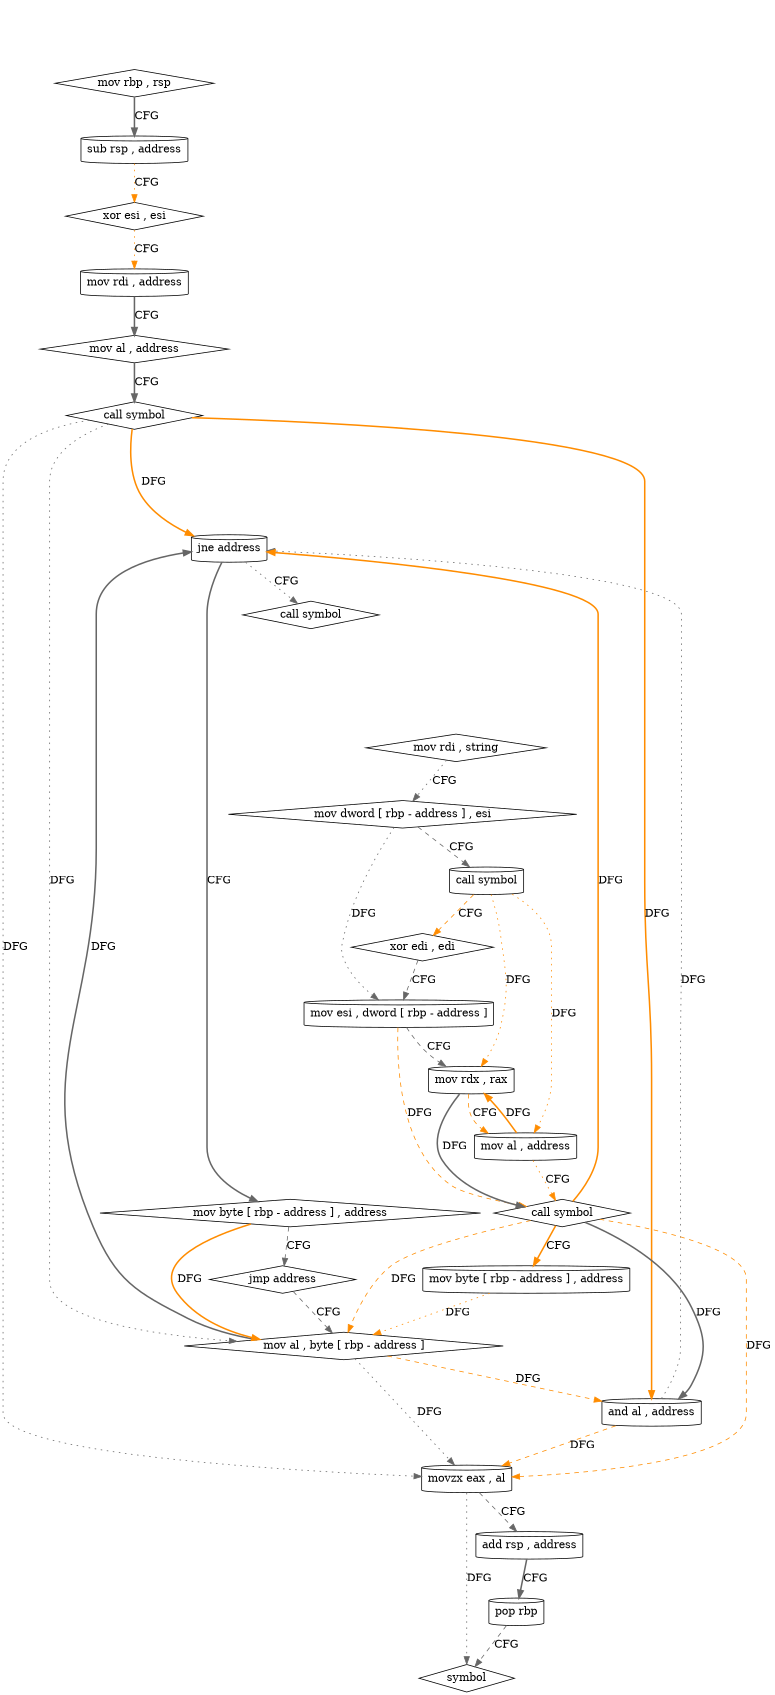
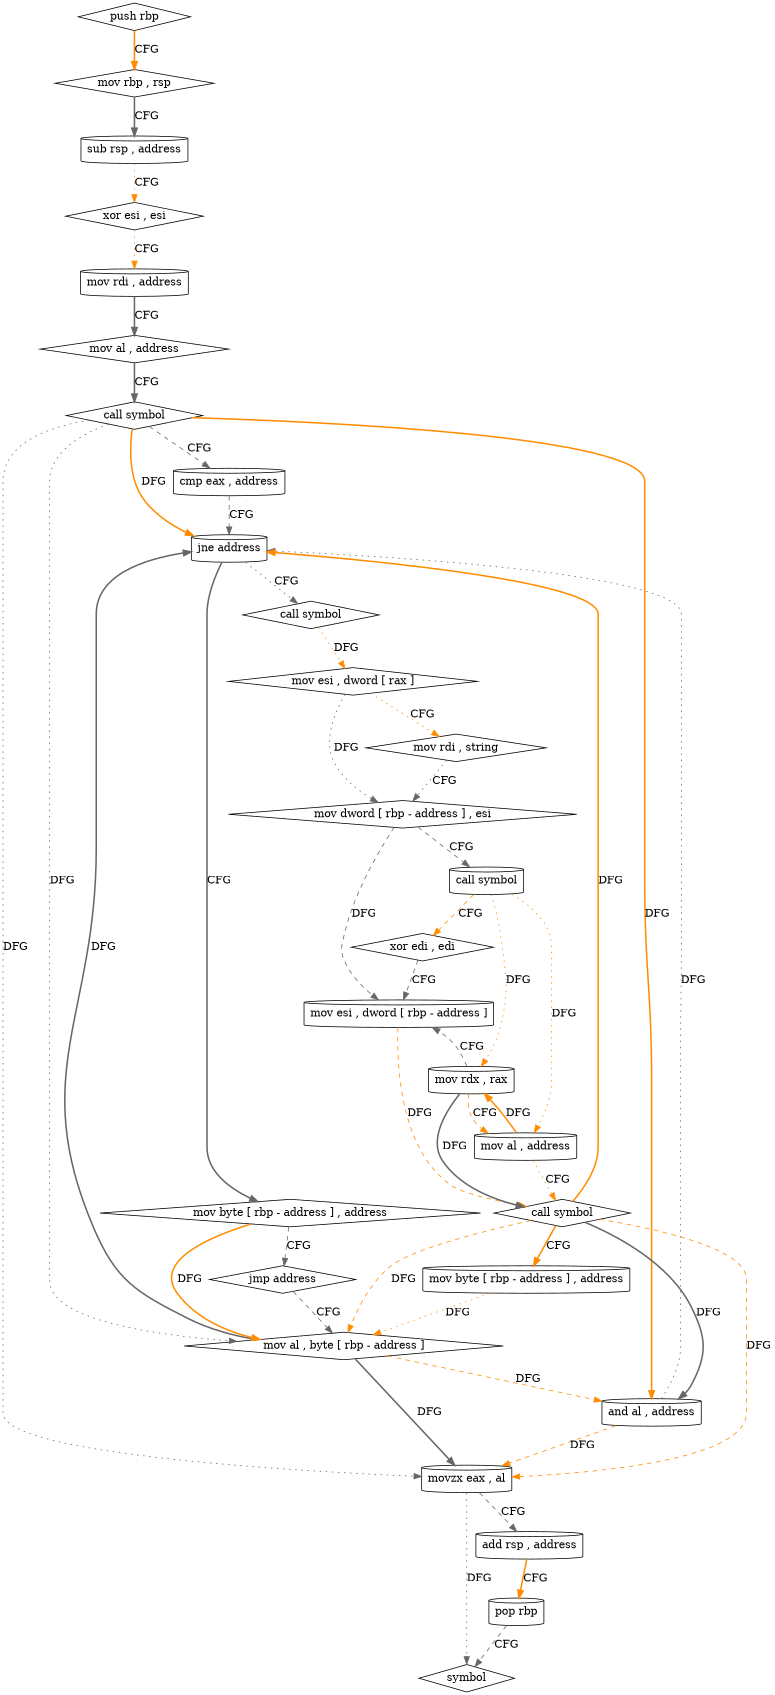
node "push rbp": added
node "cmp eax , address": added
node "mov esi , dword [ rax ]": added
edge "mov dword [ rbp - address ] , esi" -> "mov esi , dword [ rbp - address ]": style dotted -> dashed
edge "mov esi , dword [ rbp - address ]" -> "mov rdx , rax": reversed
edge "mov al , byte [ rbp - address ]" -> "movzx eax , al": style dotted -> bold
edge "add rsp , address" -> "pop rbp": color gray40 -> darkorange
